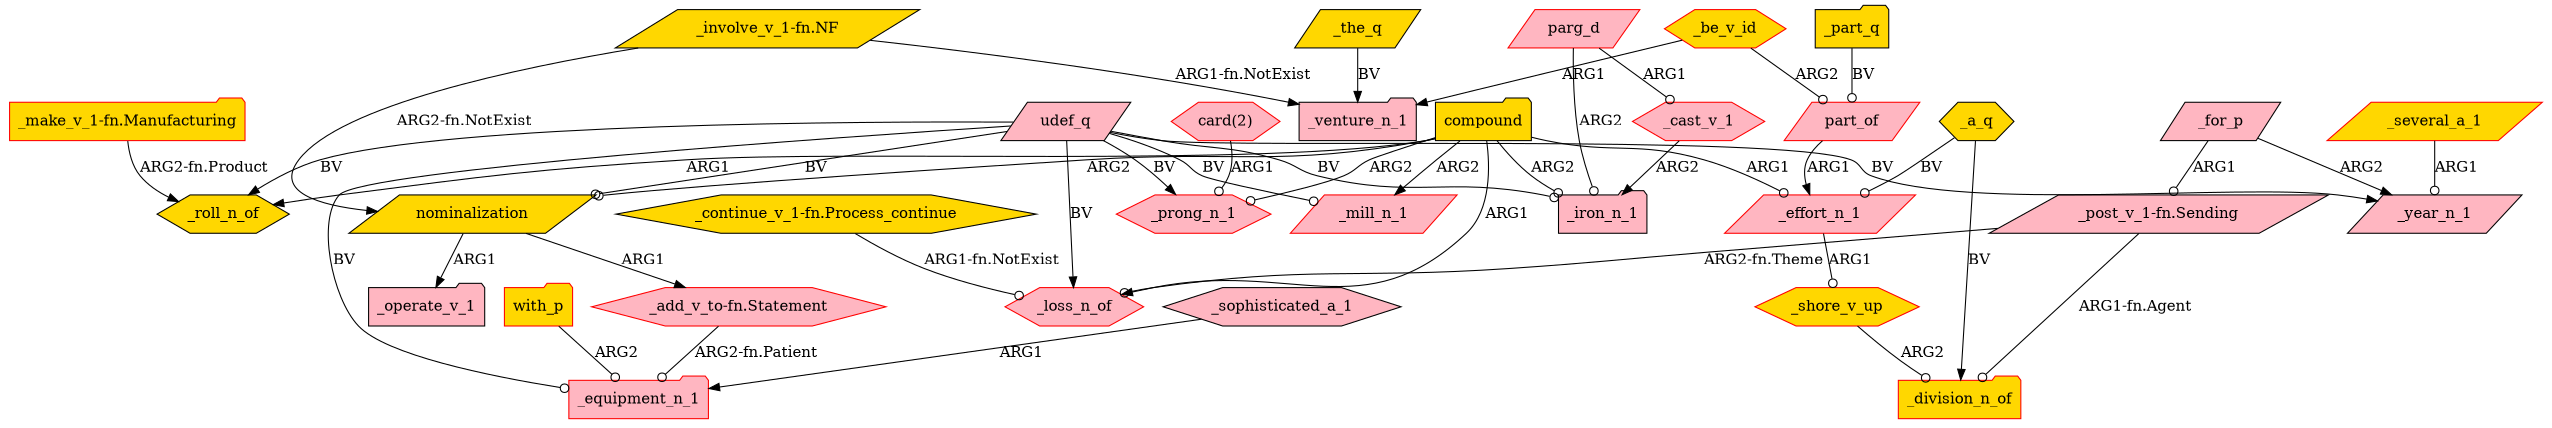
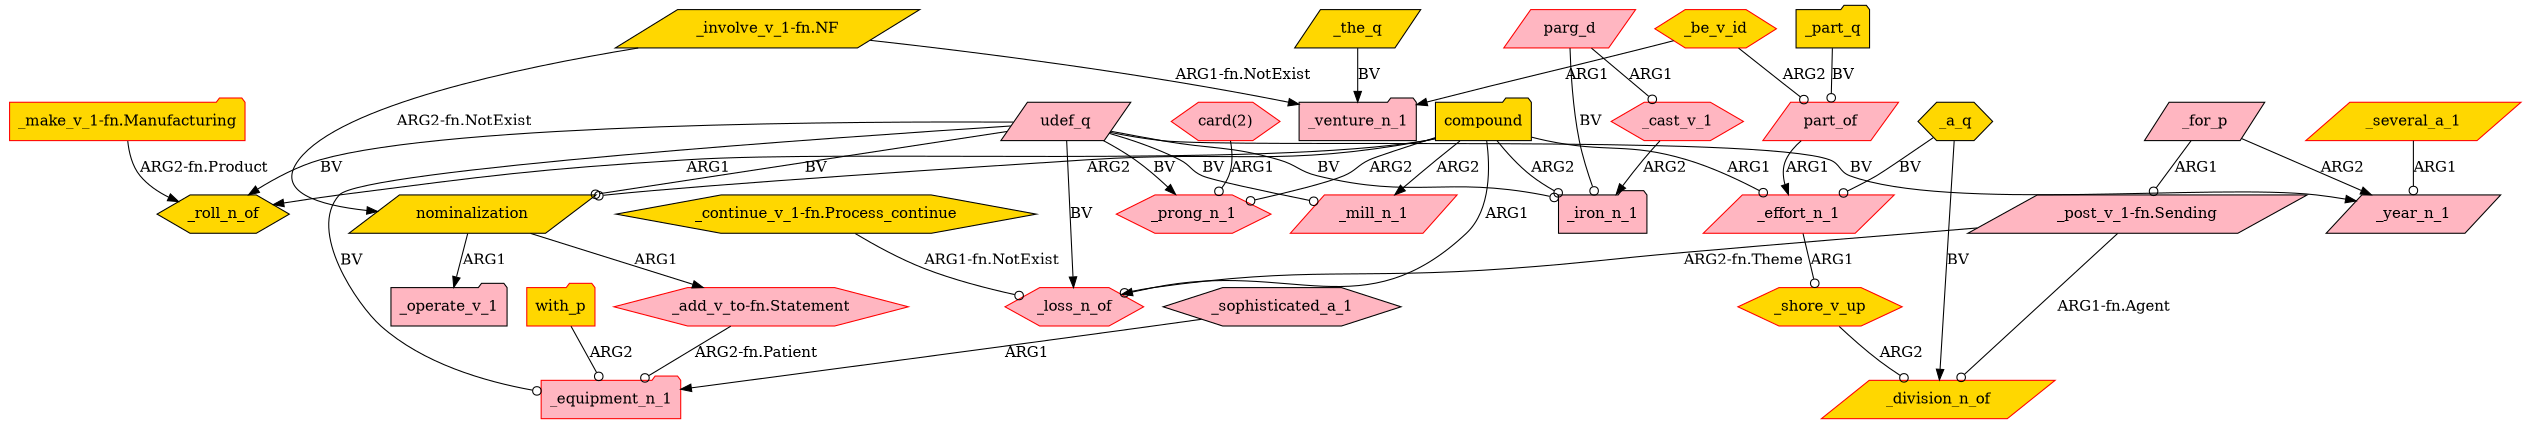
edge "parg_d" -> "_iron_n_1": label "ARG2" -> "BV"
node "_division_n_of": shape folder -> parallelogram
